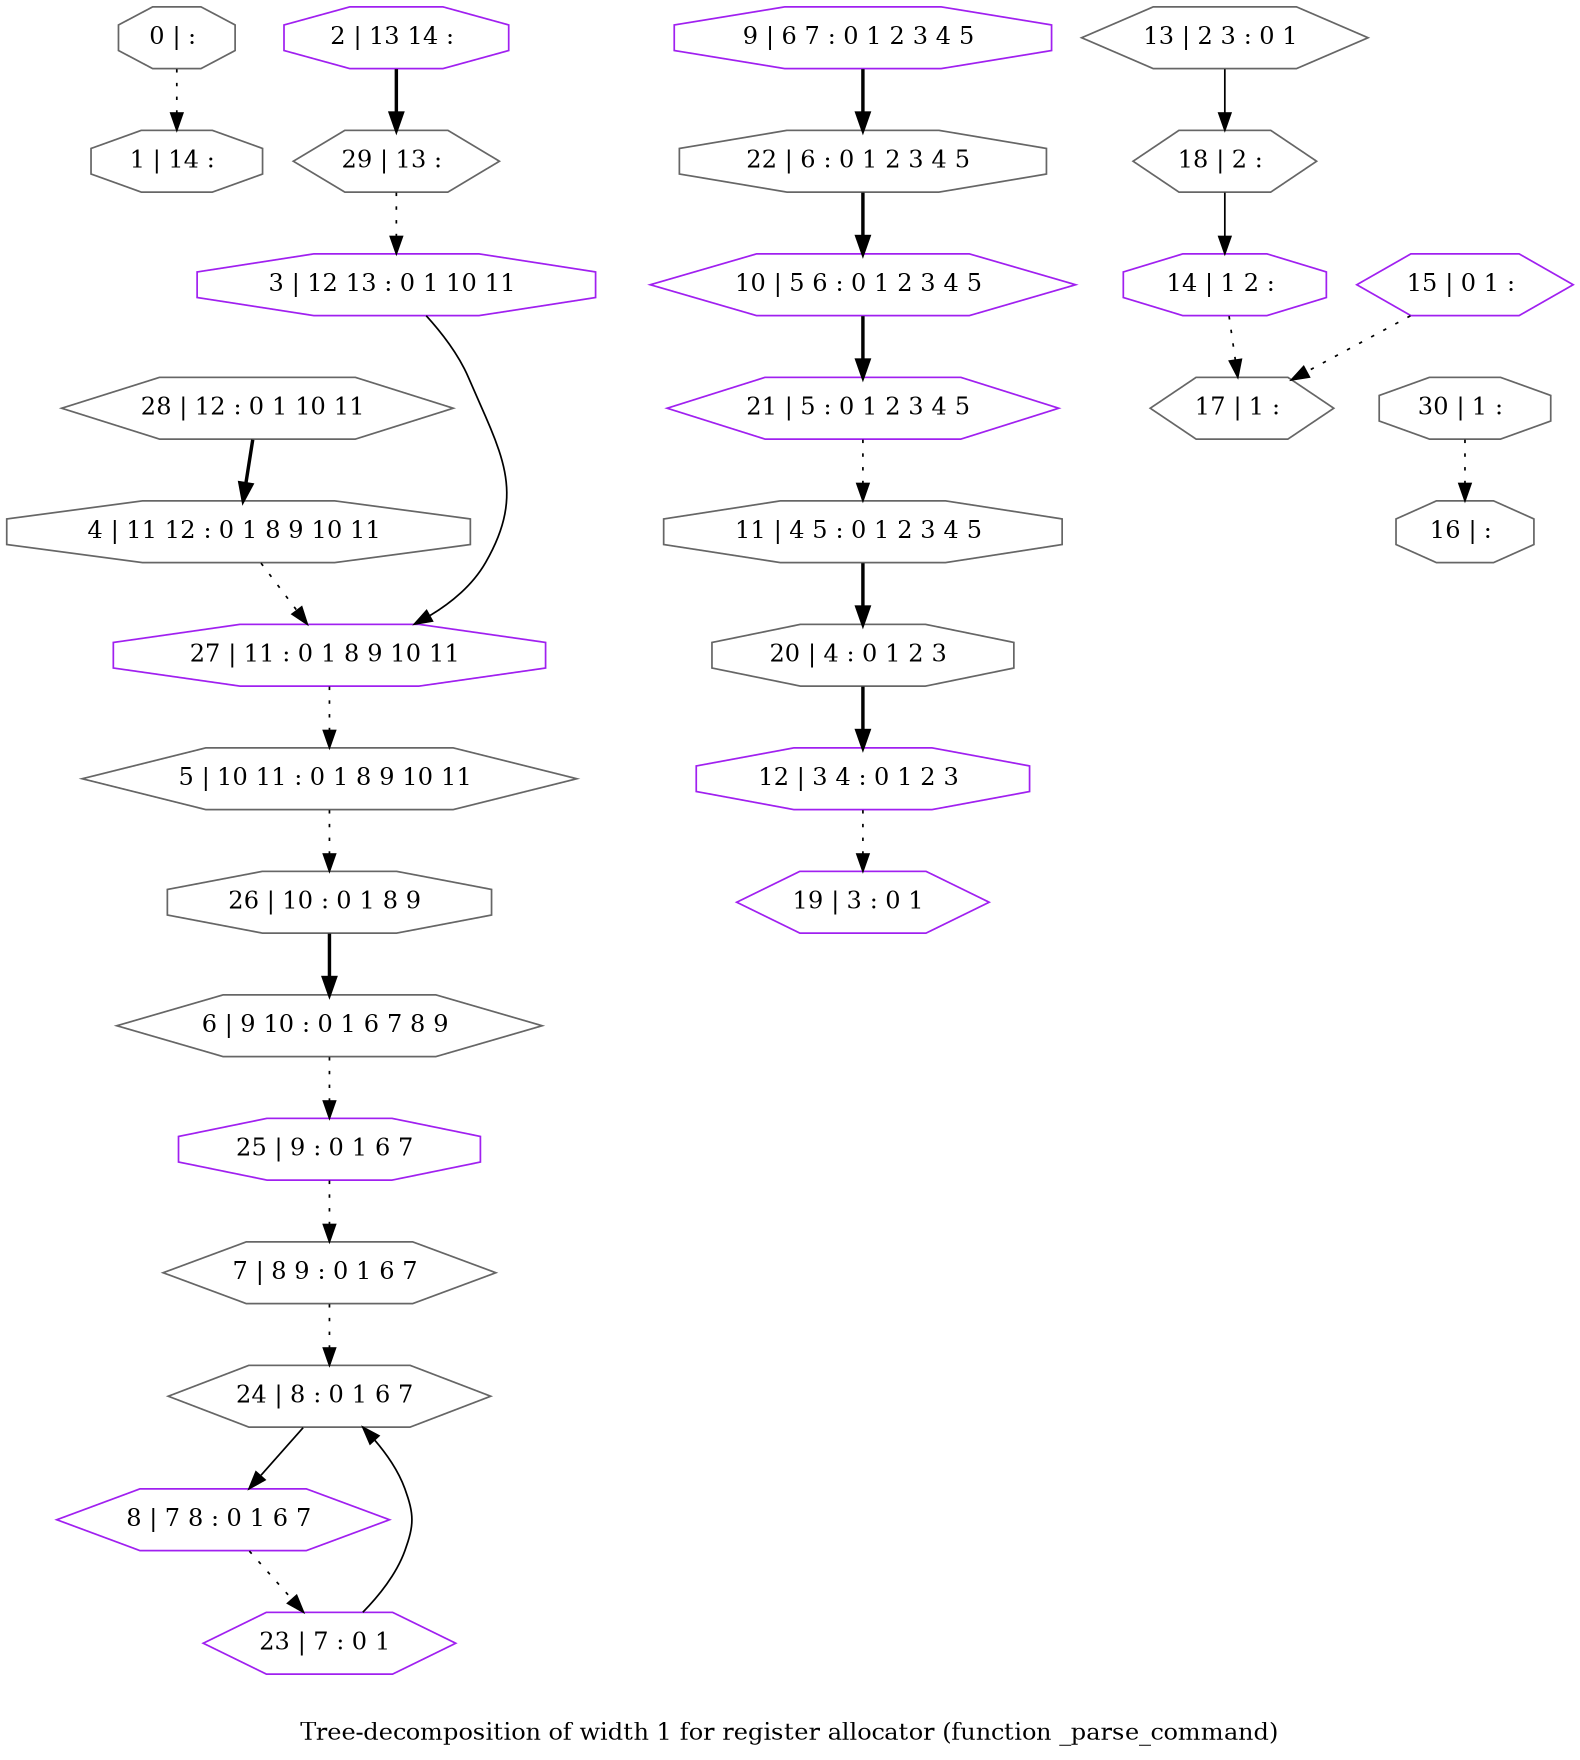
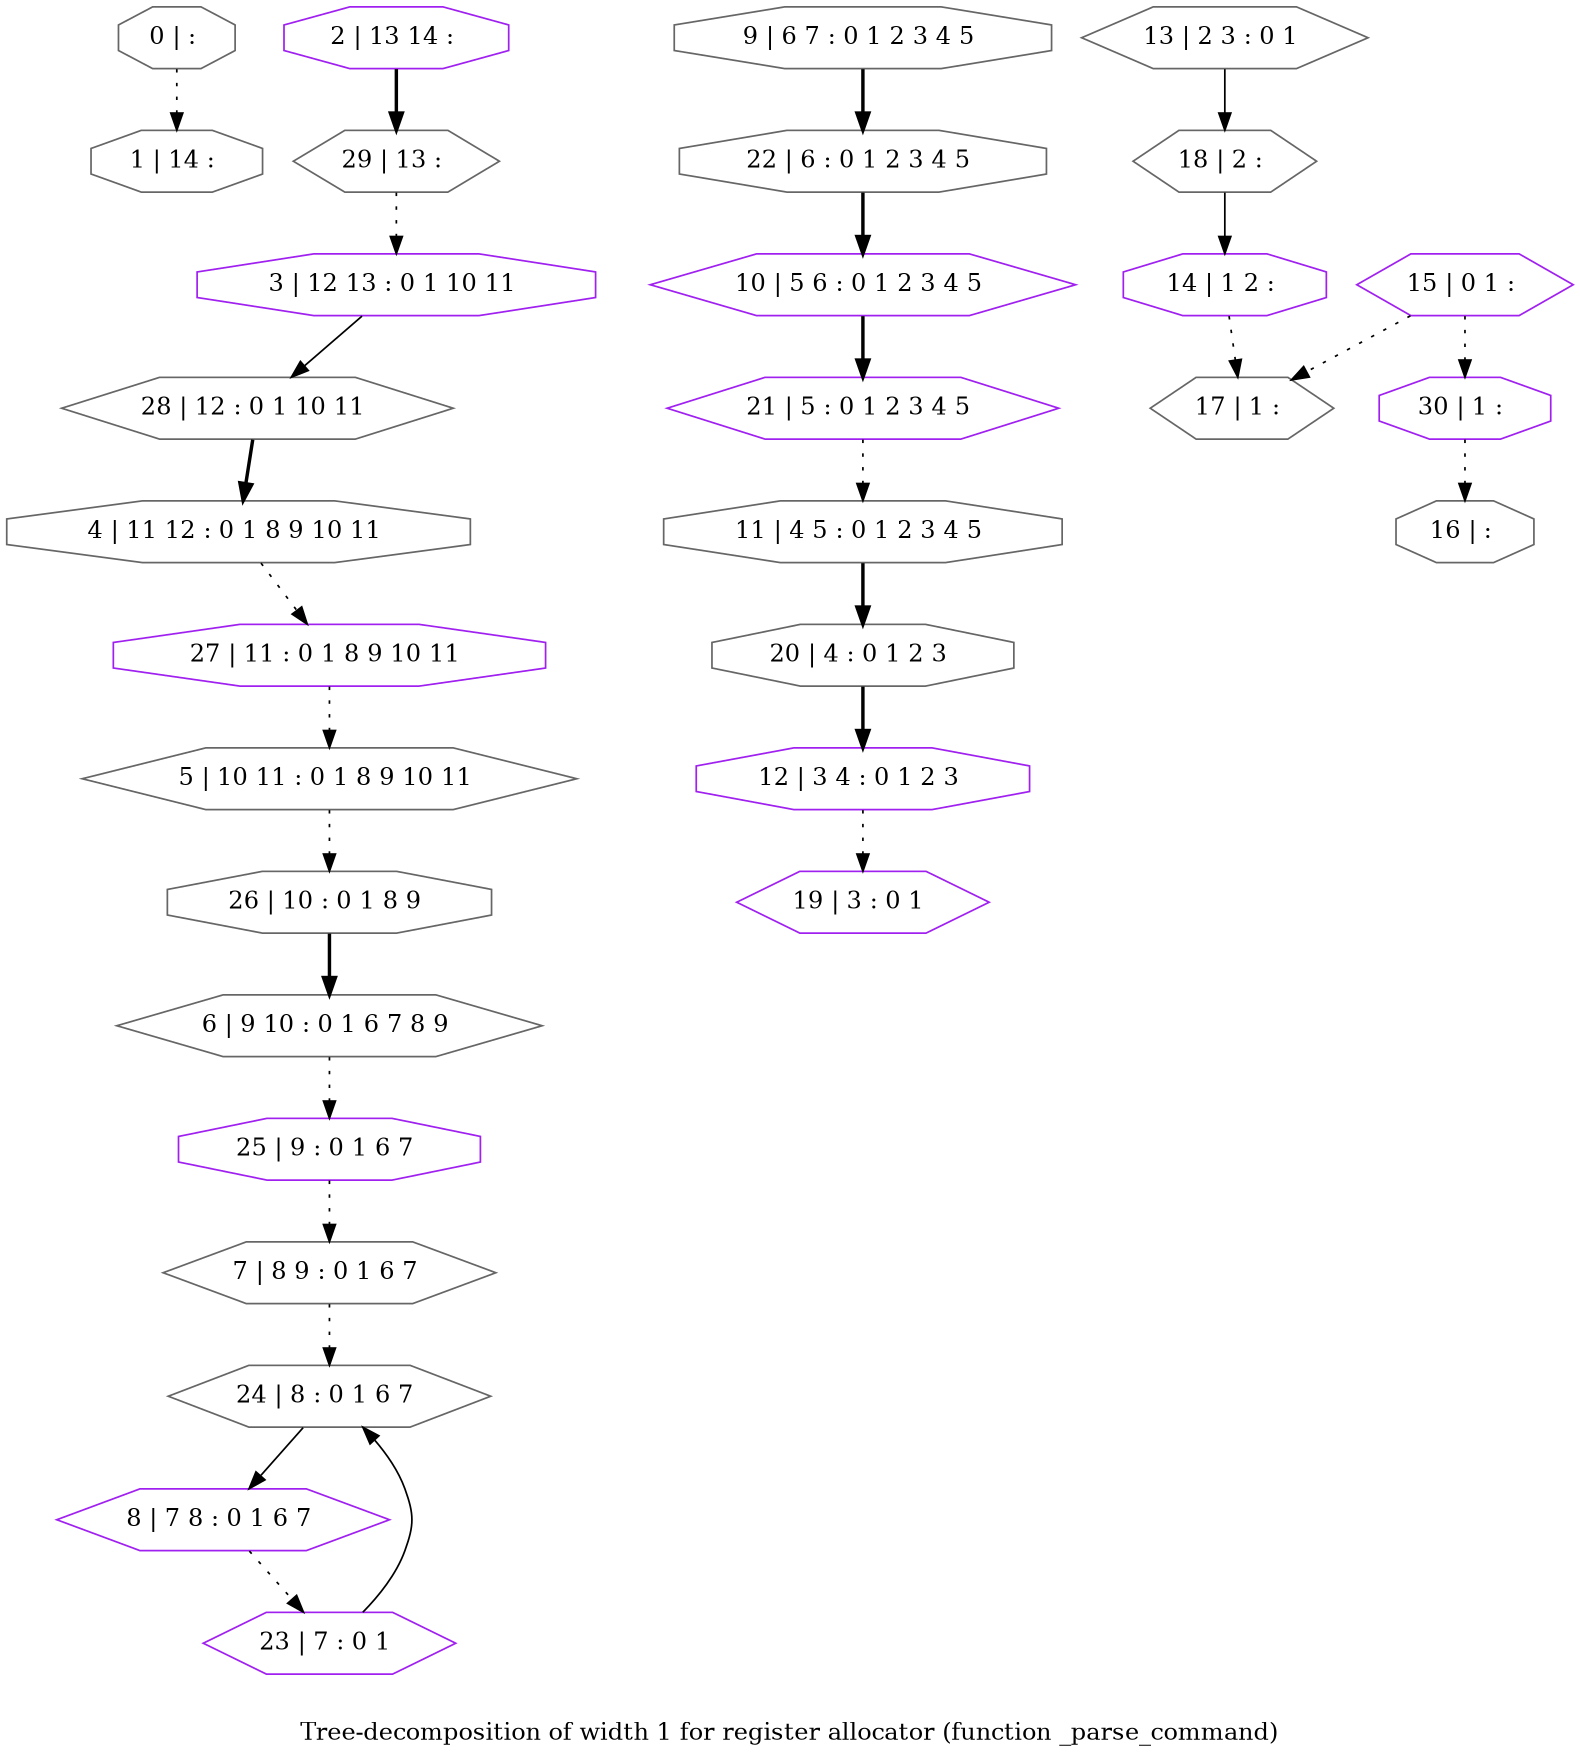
node "9 | 6 7 : 0 1 2 3 4 5": color purple -> gray40
edge "15 | 0 1 :" -> "30 | 1 :": added
node "30 | 1 :": color gray40 -> purple
edge "3 | 12 13 : 0 1 10 11" -> "27 | 11 : 0 1 8 9 10 11": now "3 | 12 13 : 0 1 10 11" -> "28 | 12 : 0 1 10 11"
